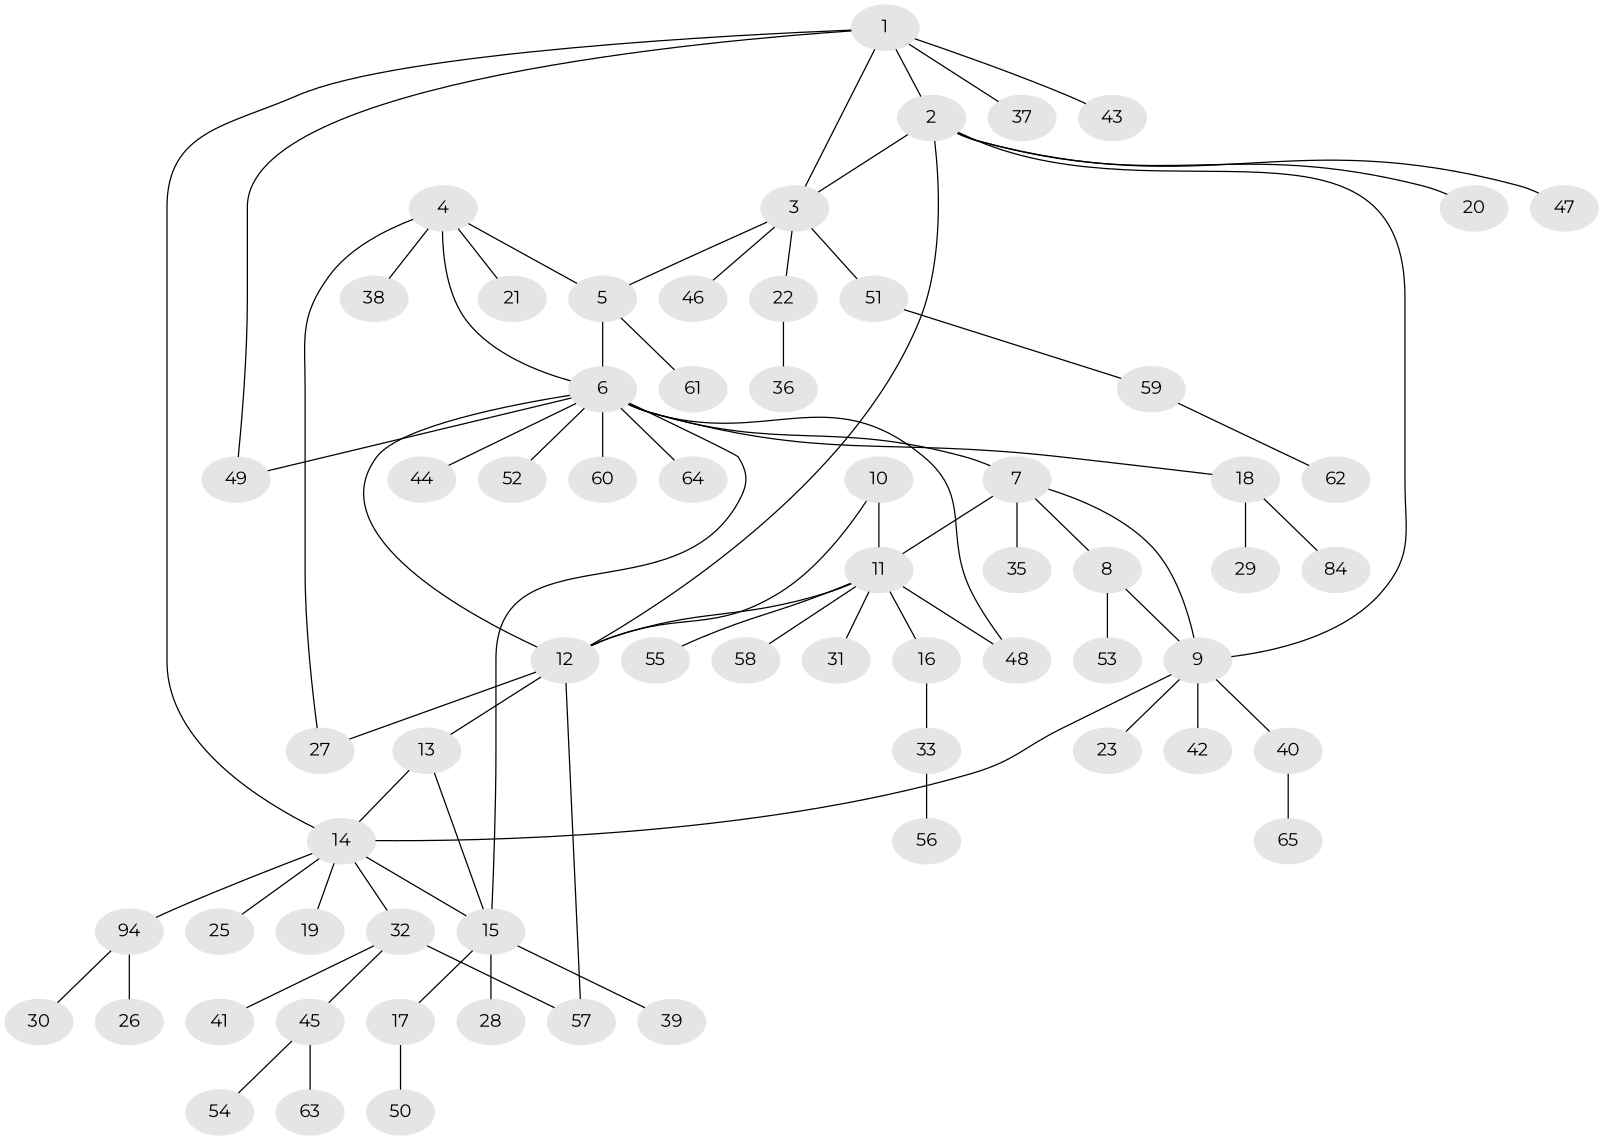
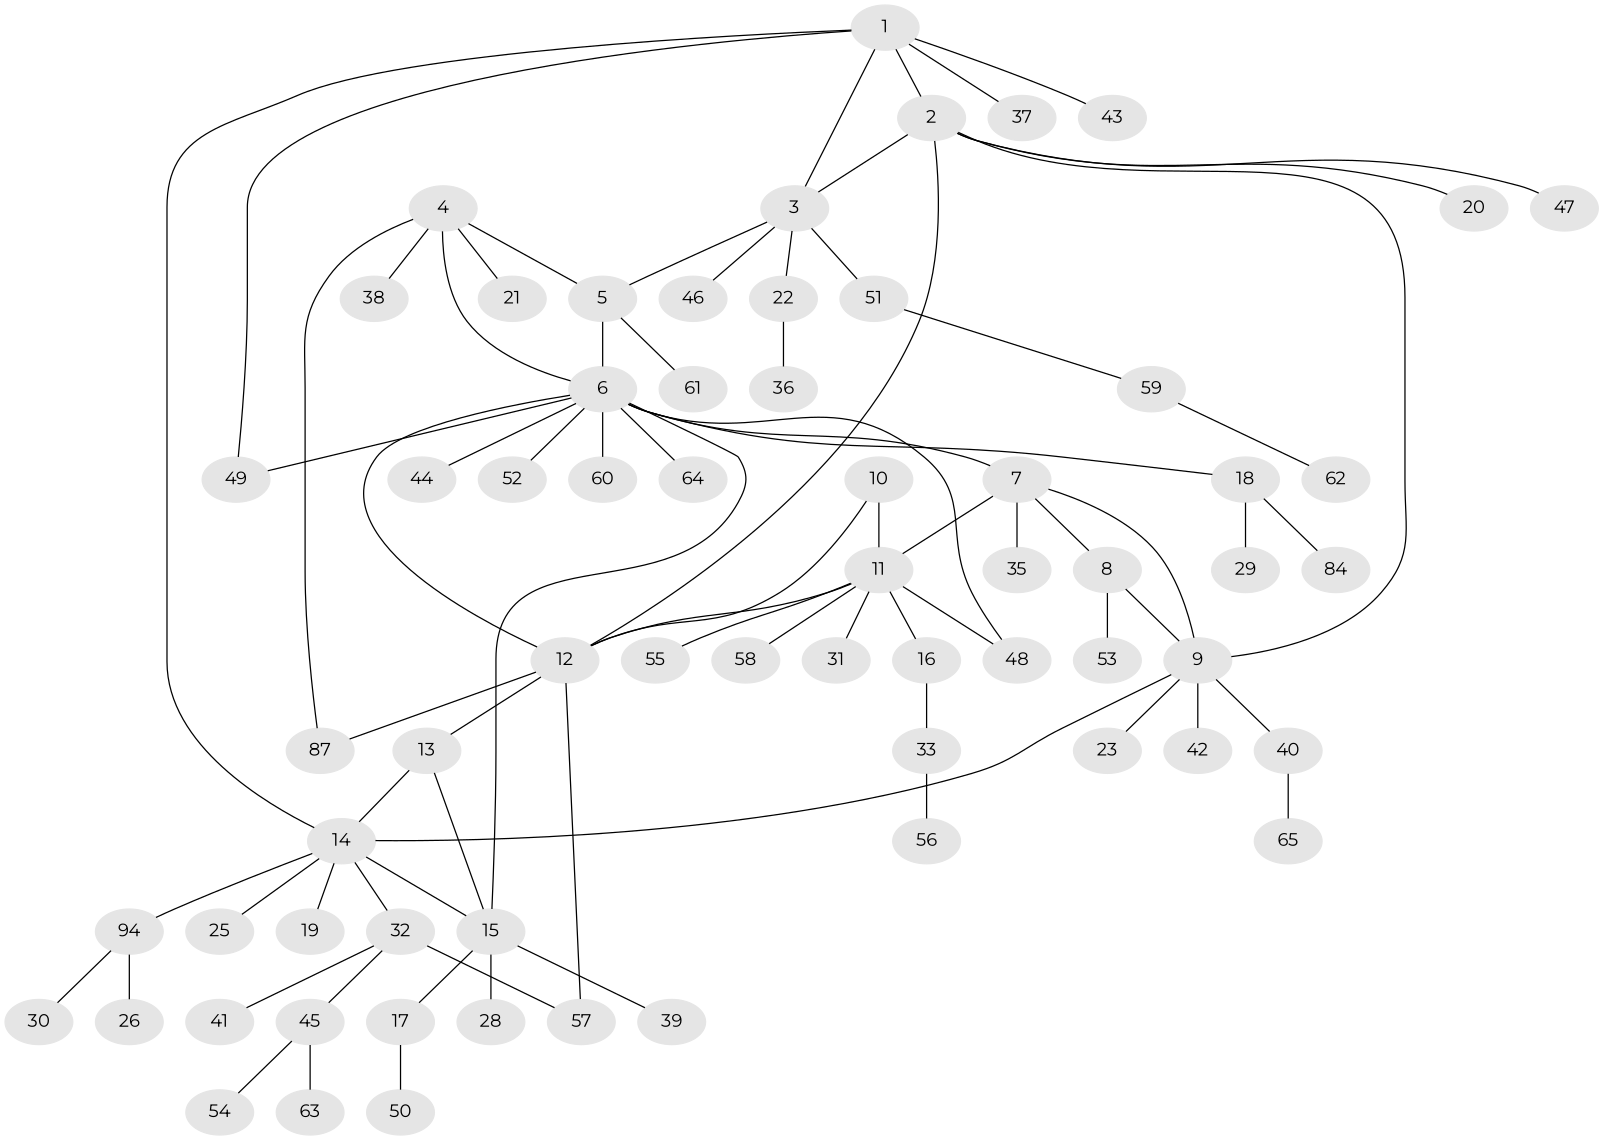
node "27": label "27" -> "87"
